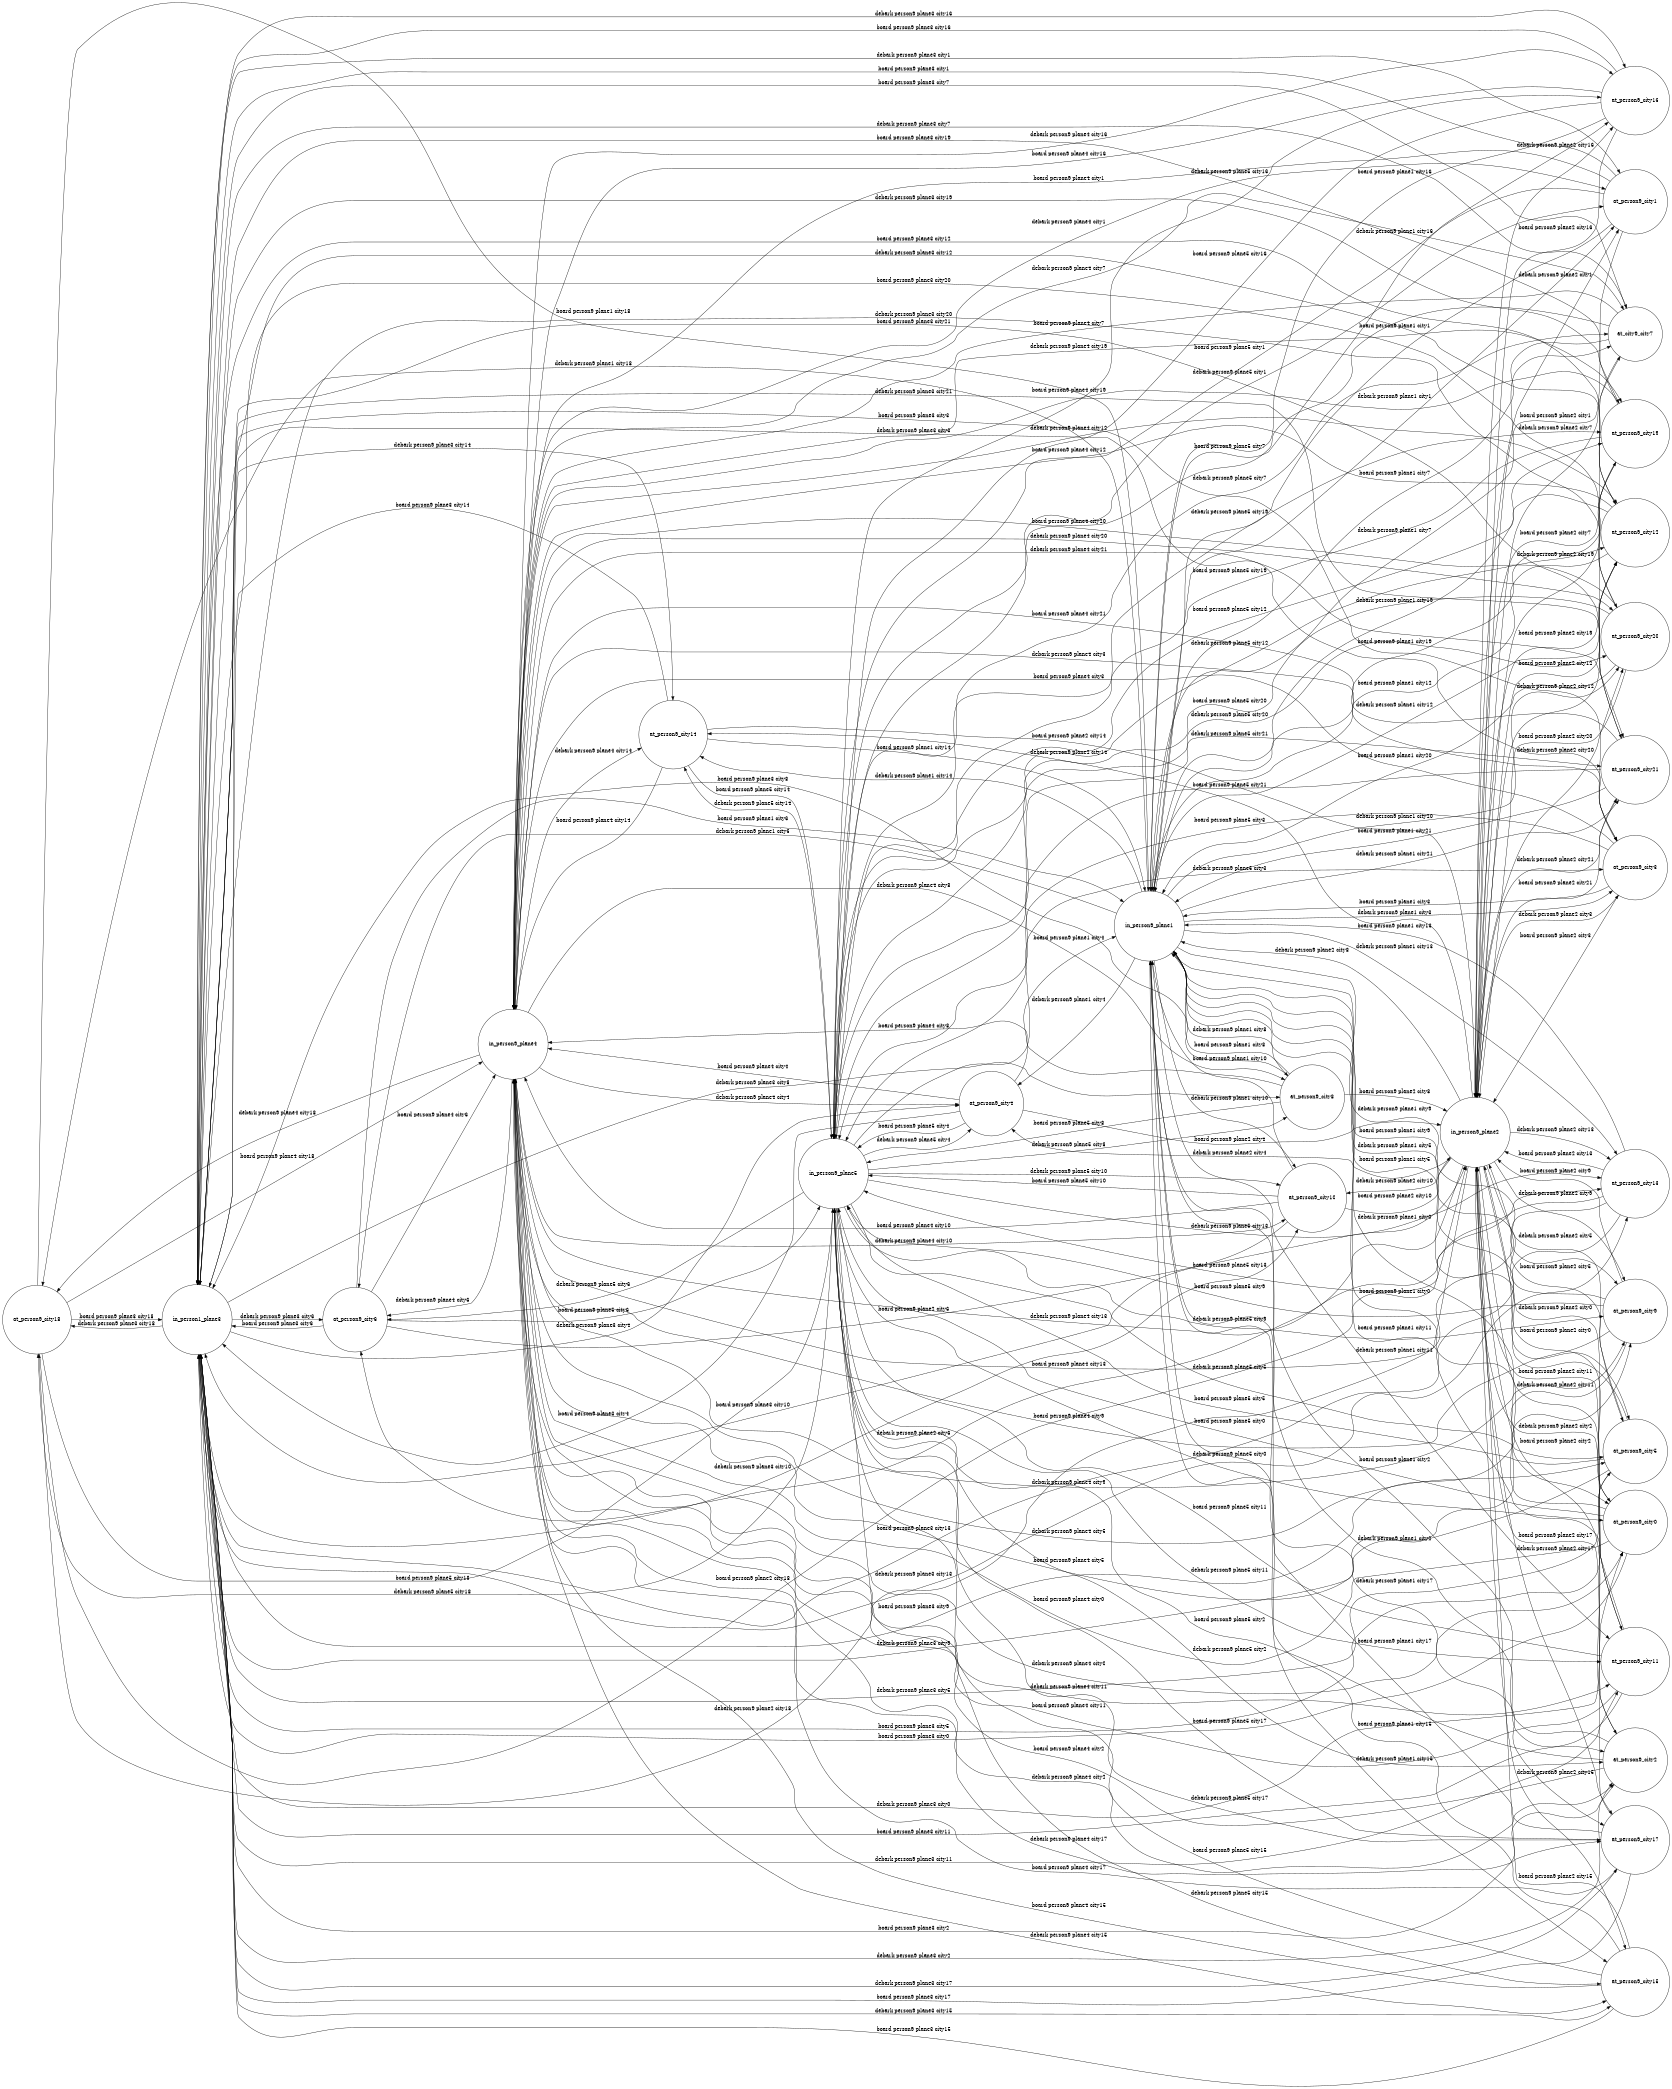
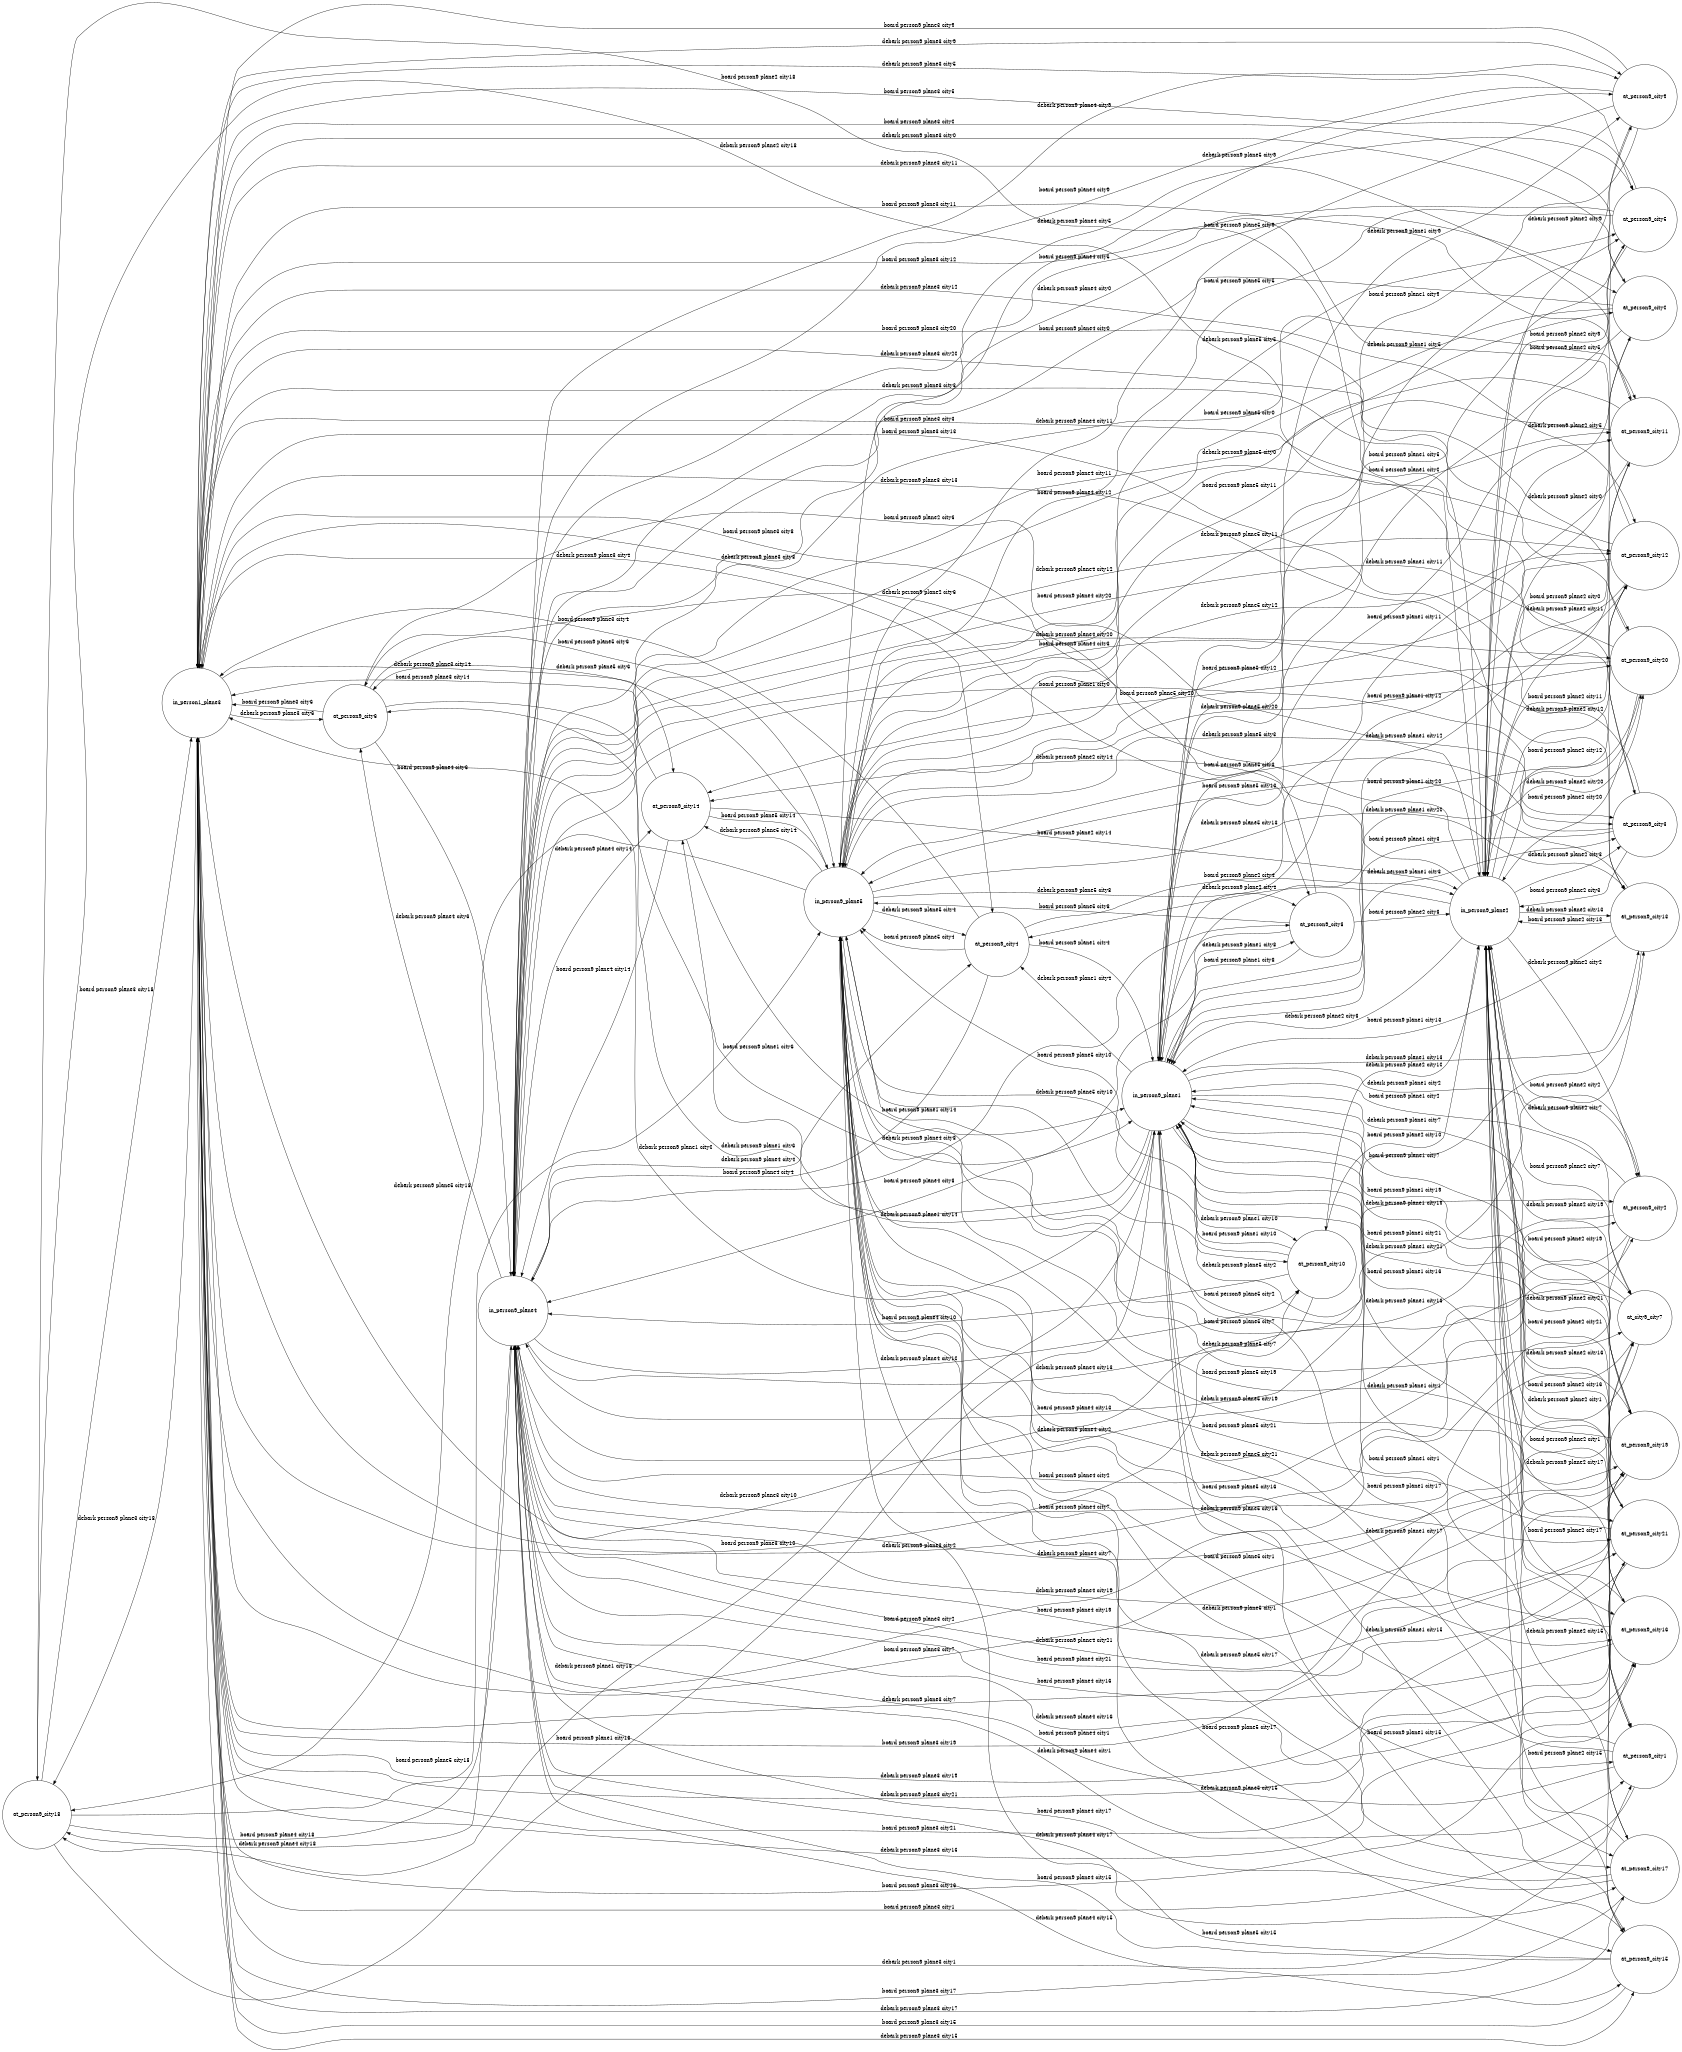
edge "in_person9_plane4" -> "at_person9_city3": label "debark person9 plane4 city3" -> "board person9 plane1 city0"
edge "at_person9_city20" -> "in_person9_plane5": now "at_person9_city20" -> "at_person9_city14"
edge "in_person9_plane1" -> "at_person9_city0": now "in_person9_plane1" -> "in_person1_plane3"
